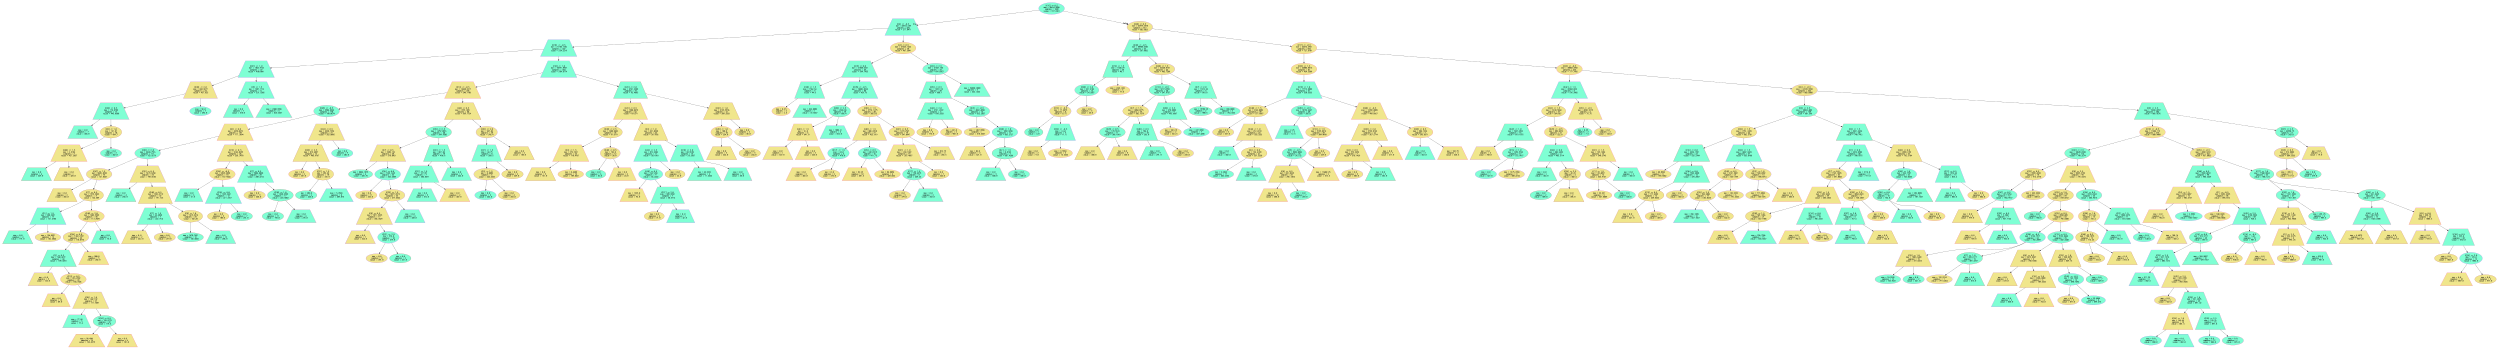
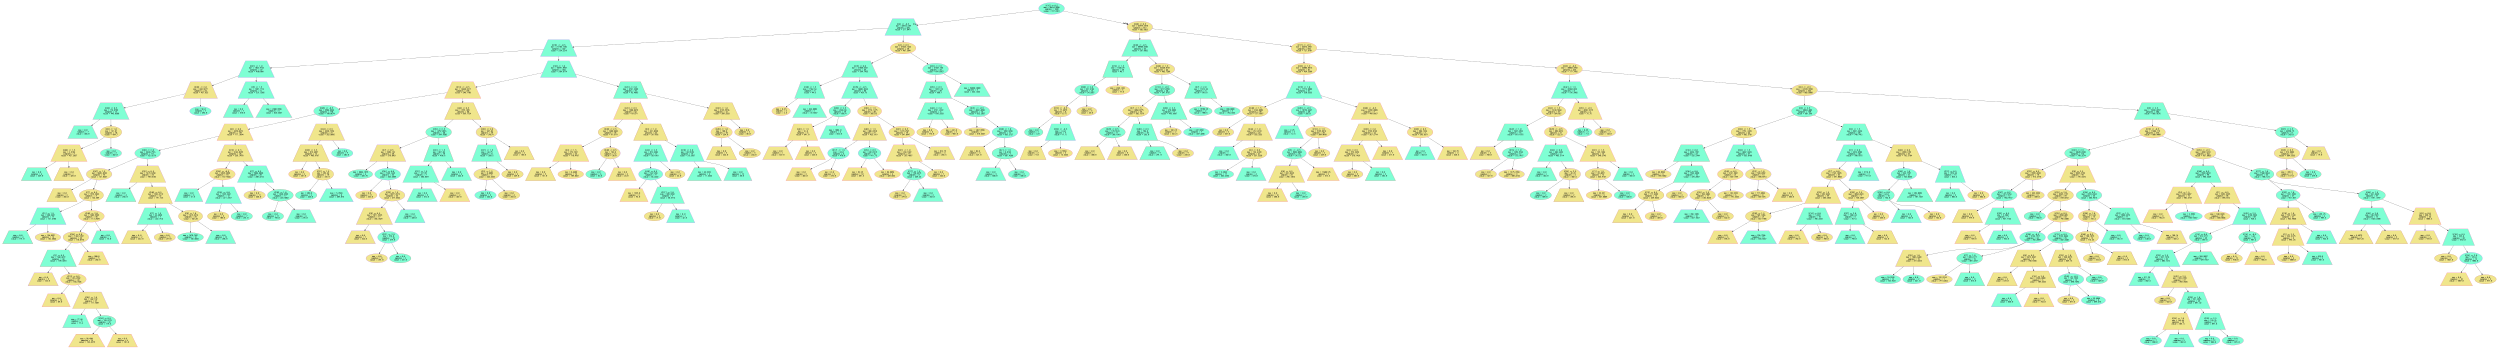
node "mse = 0.0 samples = 3 value = 527.0": fillcolor aquamarine -> khaki
node "mse = 0.0 value = 2 value = 496.0": label "mse = 0.0 value = 2 value = 496.0" -> "mse = 0.0 samples = 2 value = 496.0"
